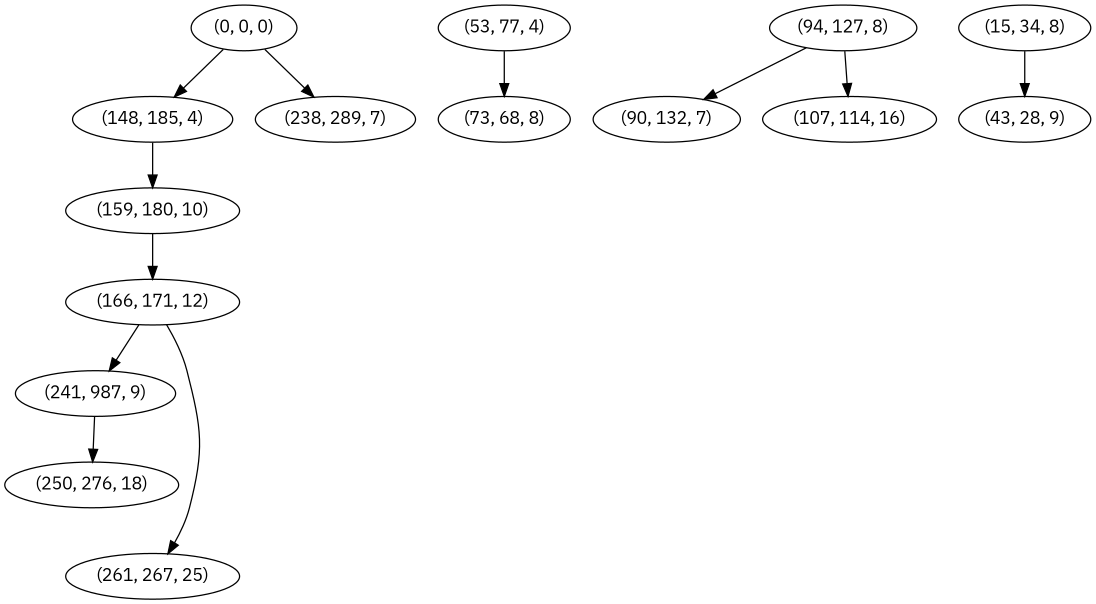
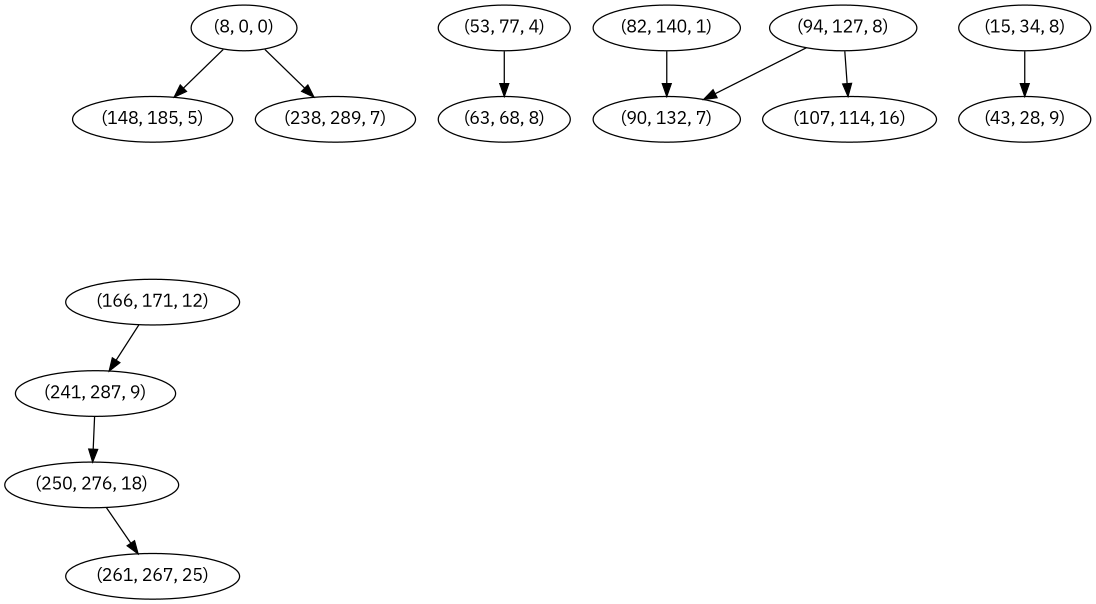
node "(0, 0, 0)": label "(0, 0, 0)" -> "(8, 0, 0)"
node "(82, 140, 1)": added
node "(148, 185, 4)": label "(148, 185, 4)" -> "(148, 185, 5)"
node "(73, 68, 8)": label "(73, 68, 8)" -> "(63, 68, 8)"
node "(159, 180, 10)": removed
node "(241, 987, 9)": label "(241, 987, 9)" -> "(241, 287, 9)"
edge "(166, 171, 12)" -> "(261, 267, 25)": now "(250, 276, 18)" -> "(261, 267, 25)"
